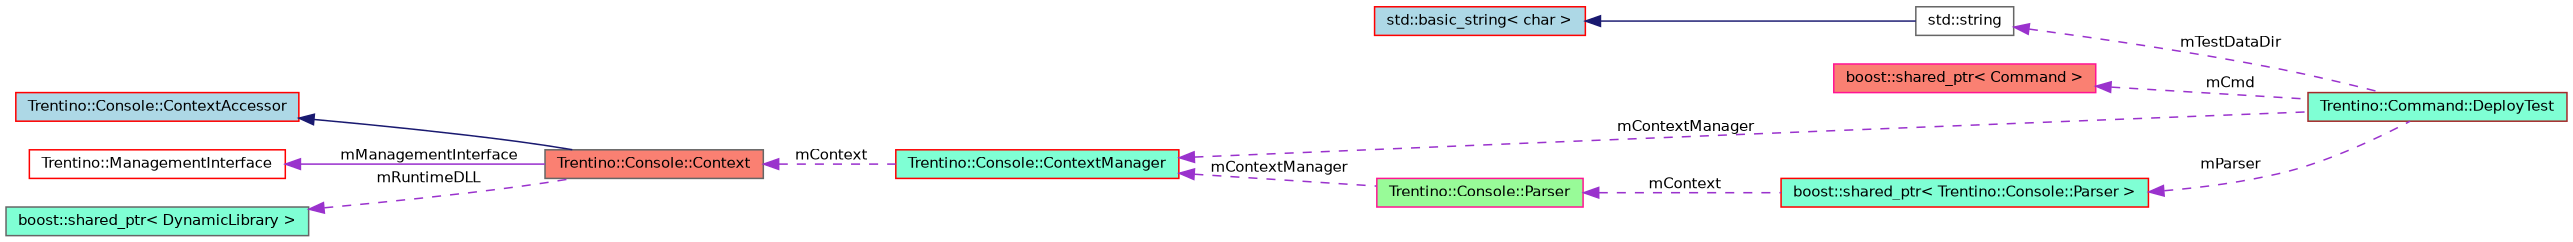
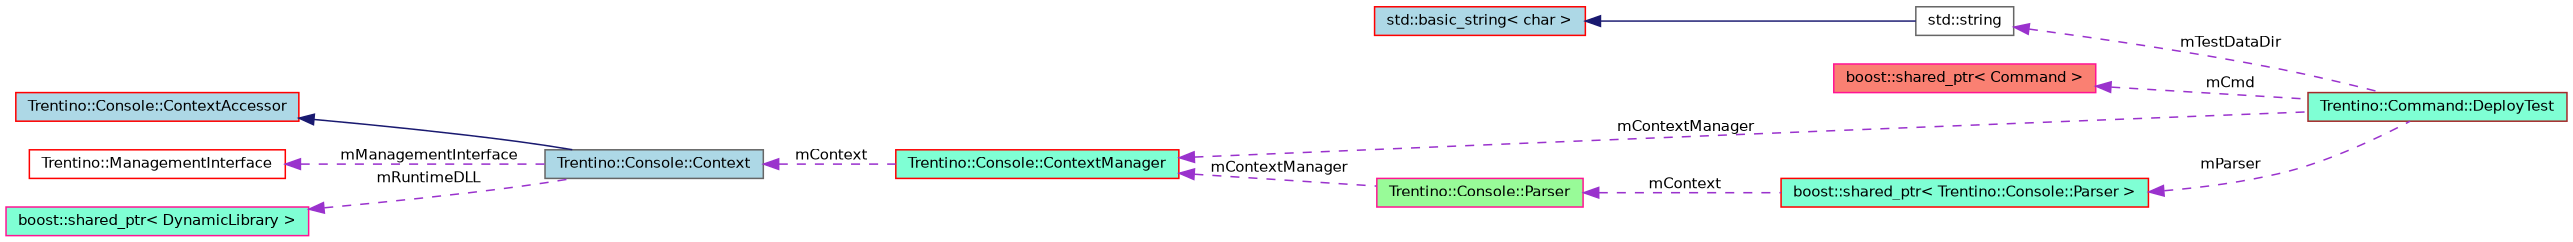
edge "Trentino::Console::Context" -> "Trentino::ManagementInterface": style solid -> dashed
node "Trentino::Console::Context": fillcolor salmon -> lightblue
node "boost::shared_ptr< DynamicLibrary >": color gray40 -> deeppink
